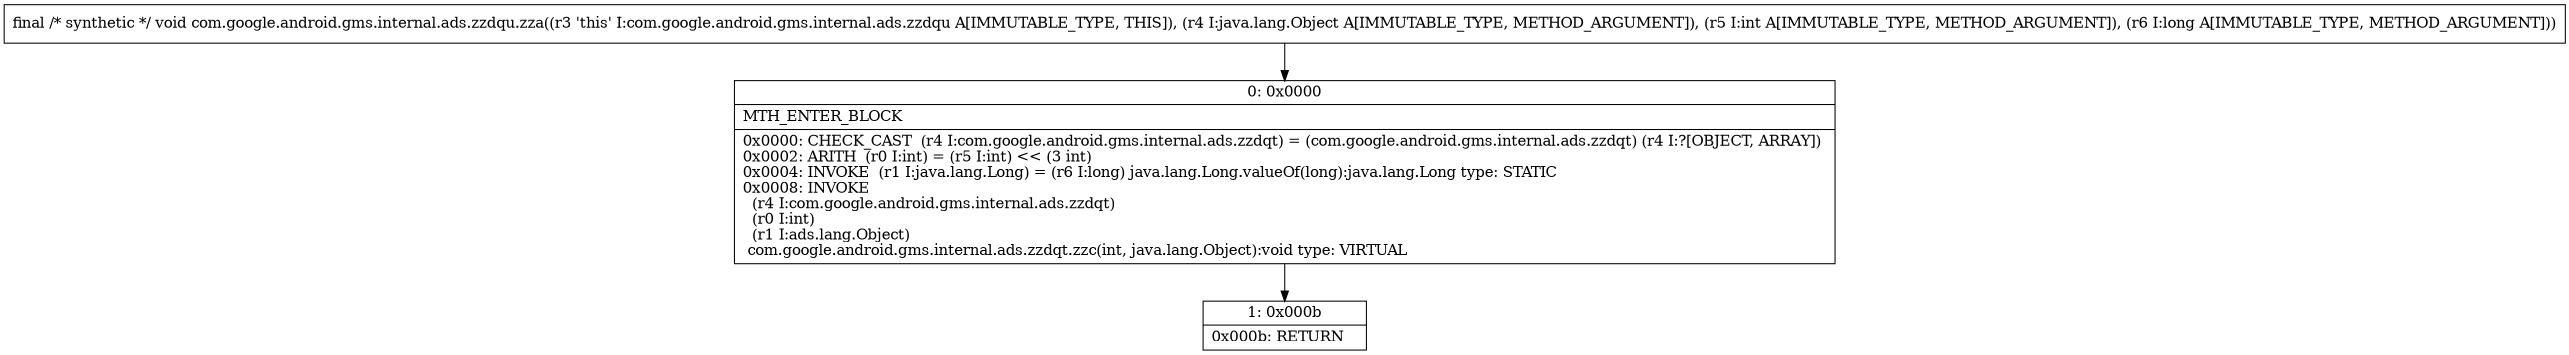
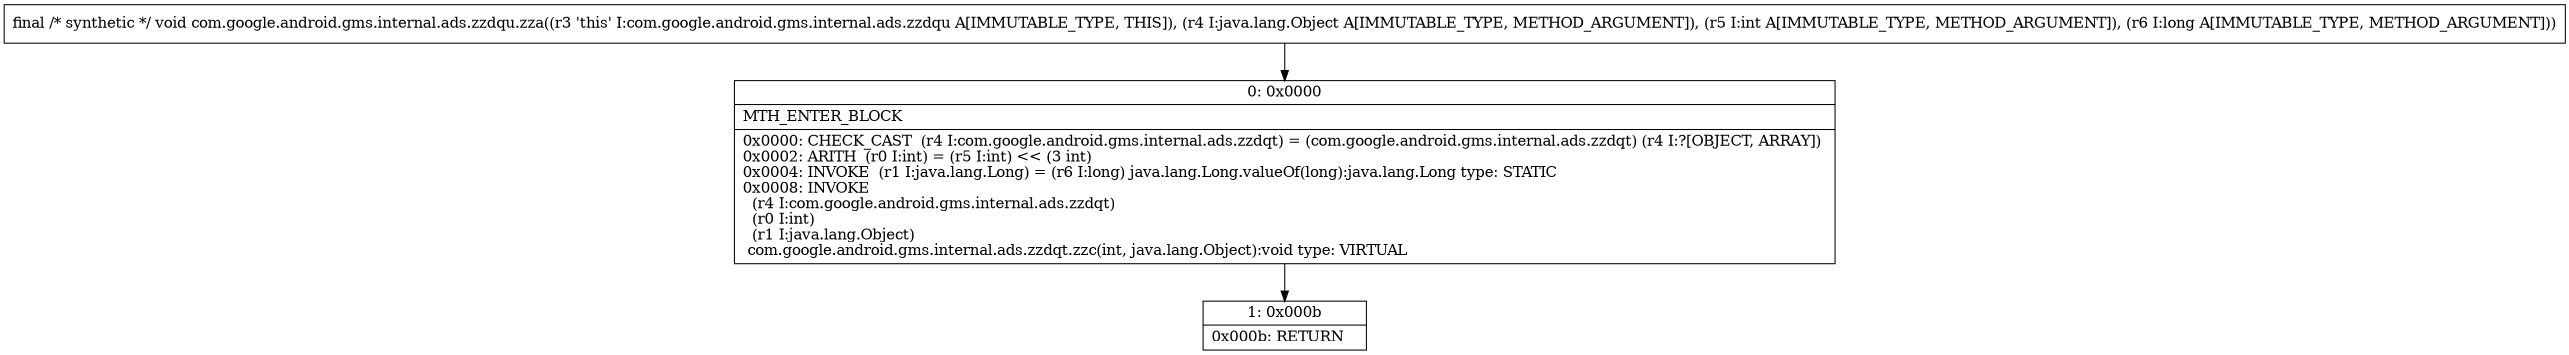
node "0: 0x0000": text "(r1 I:ads.lang.Object)" -> "(r1 I:java.lang.Object)"
